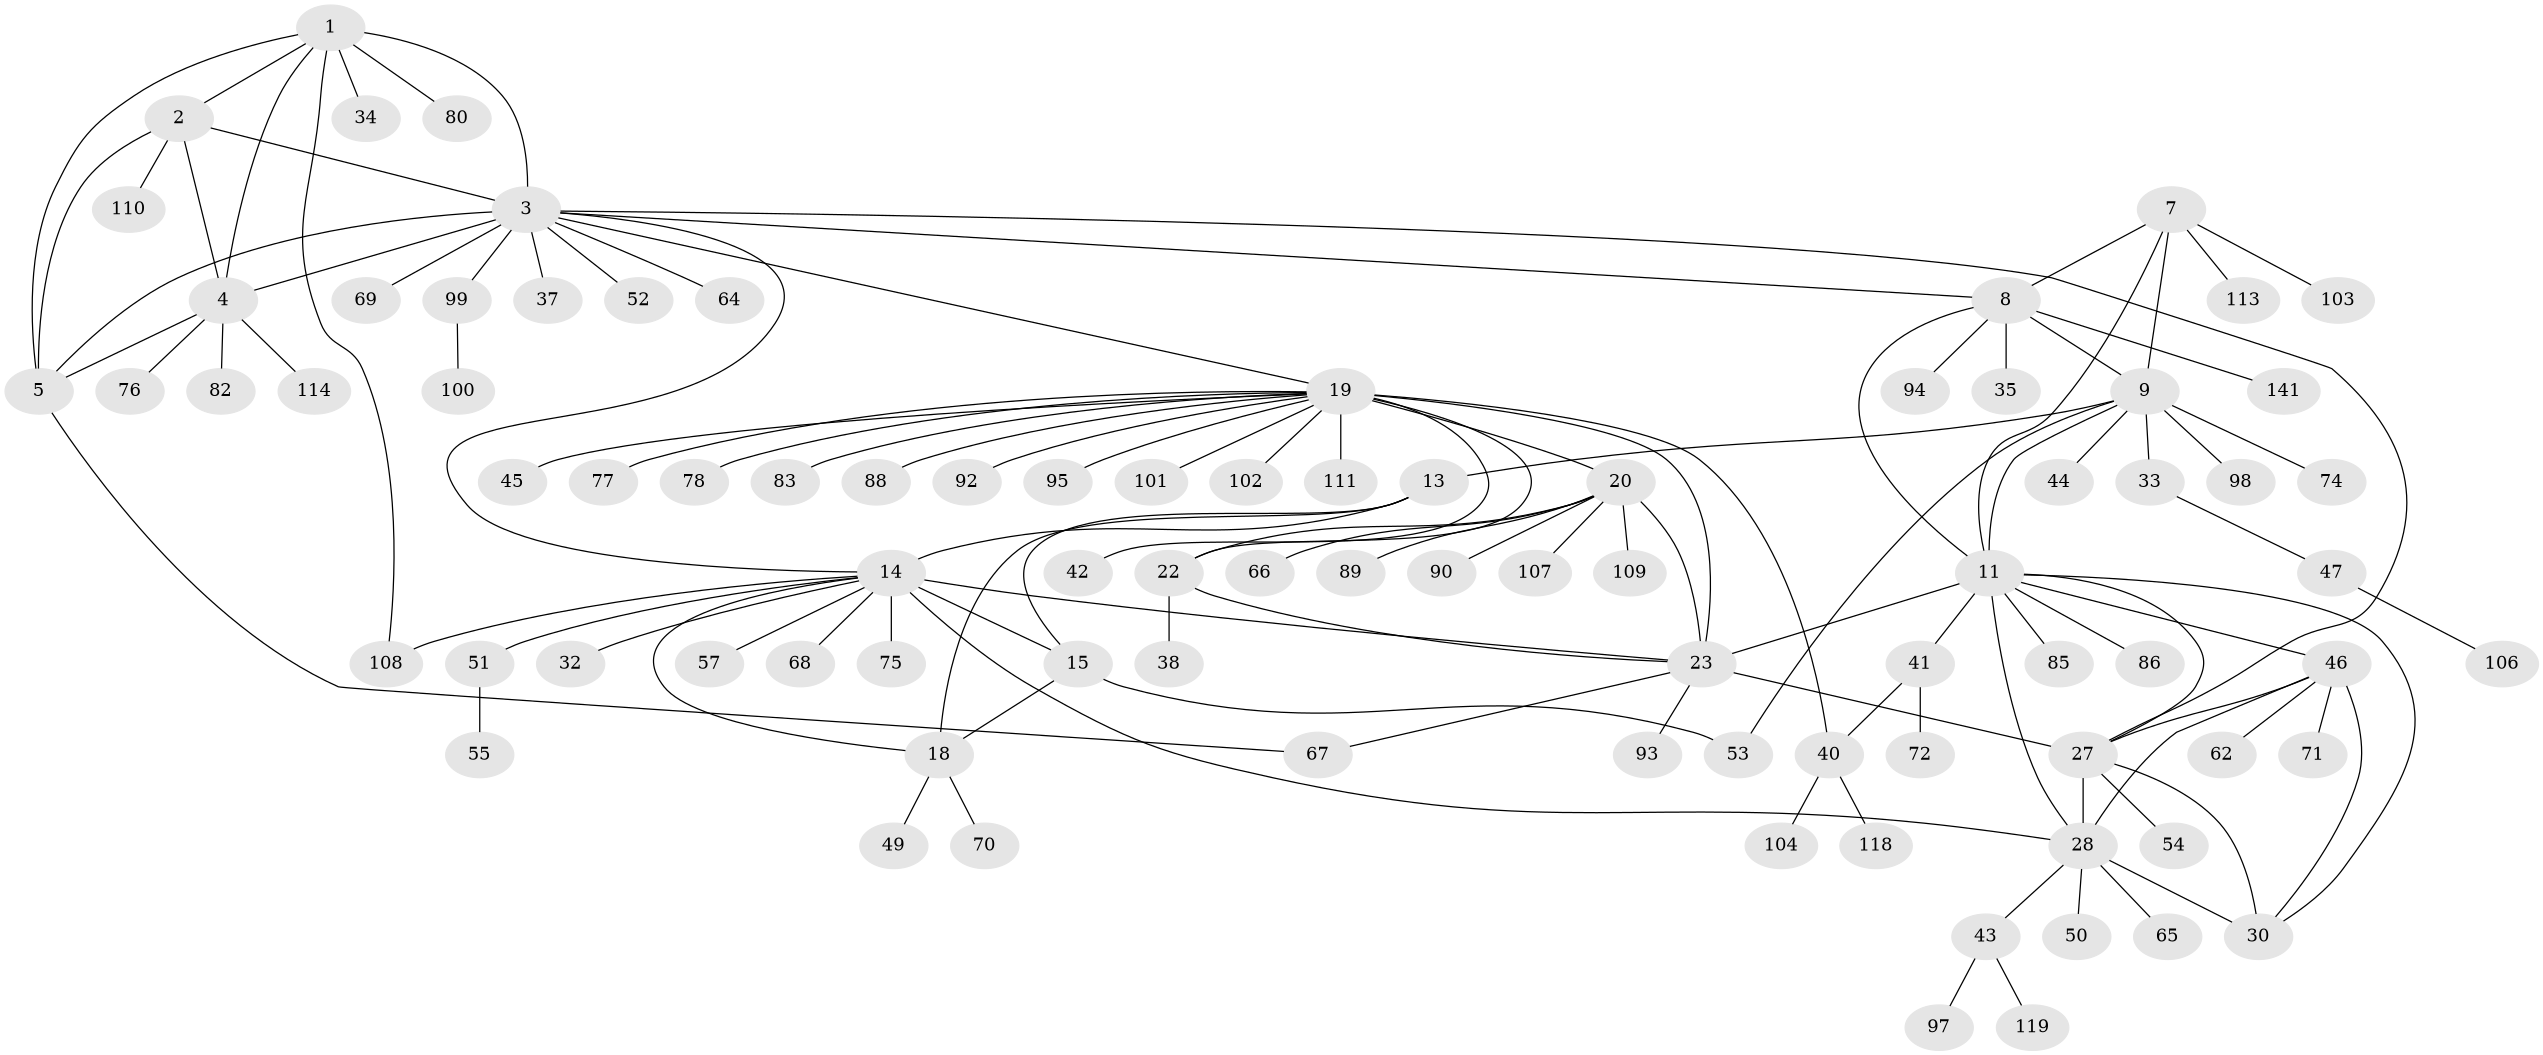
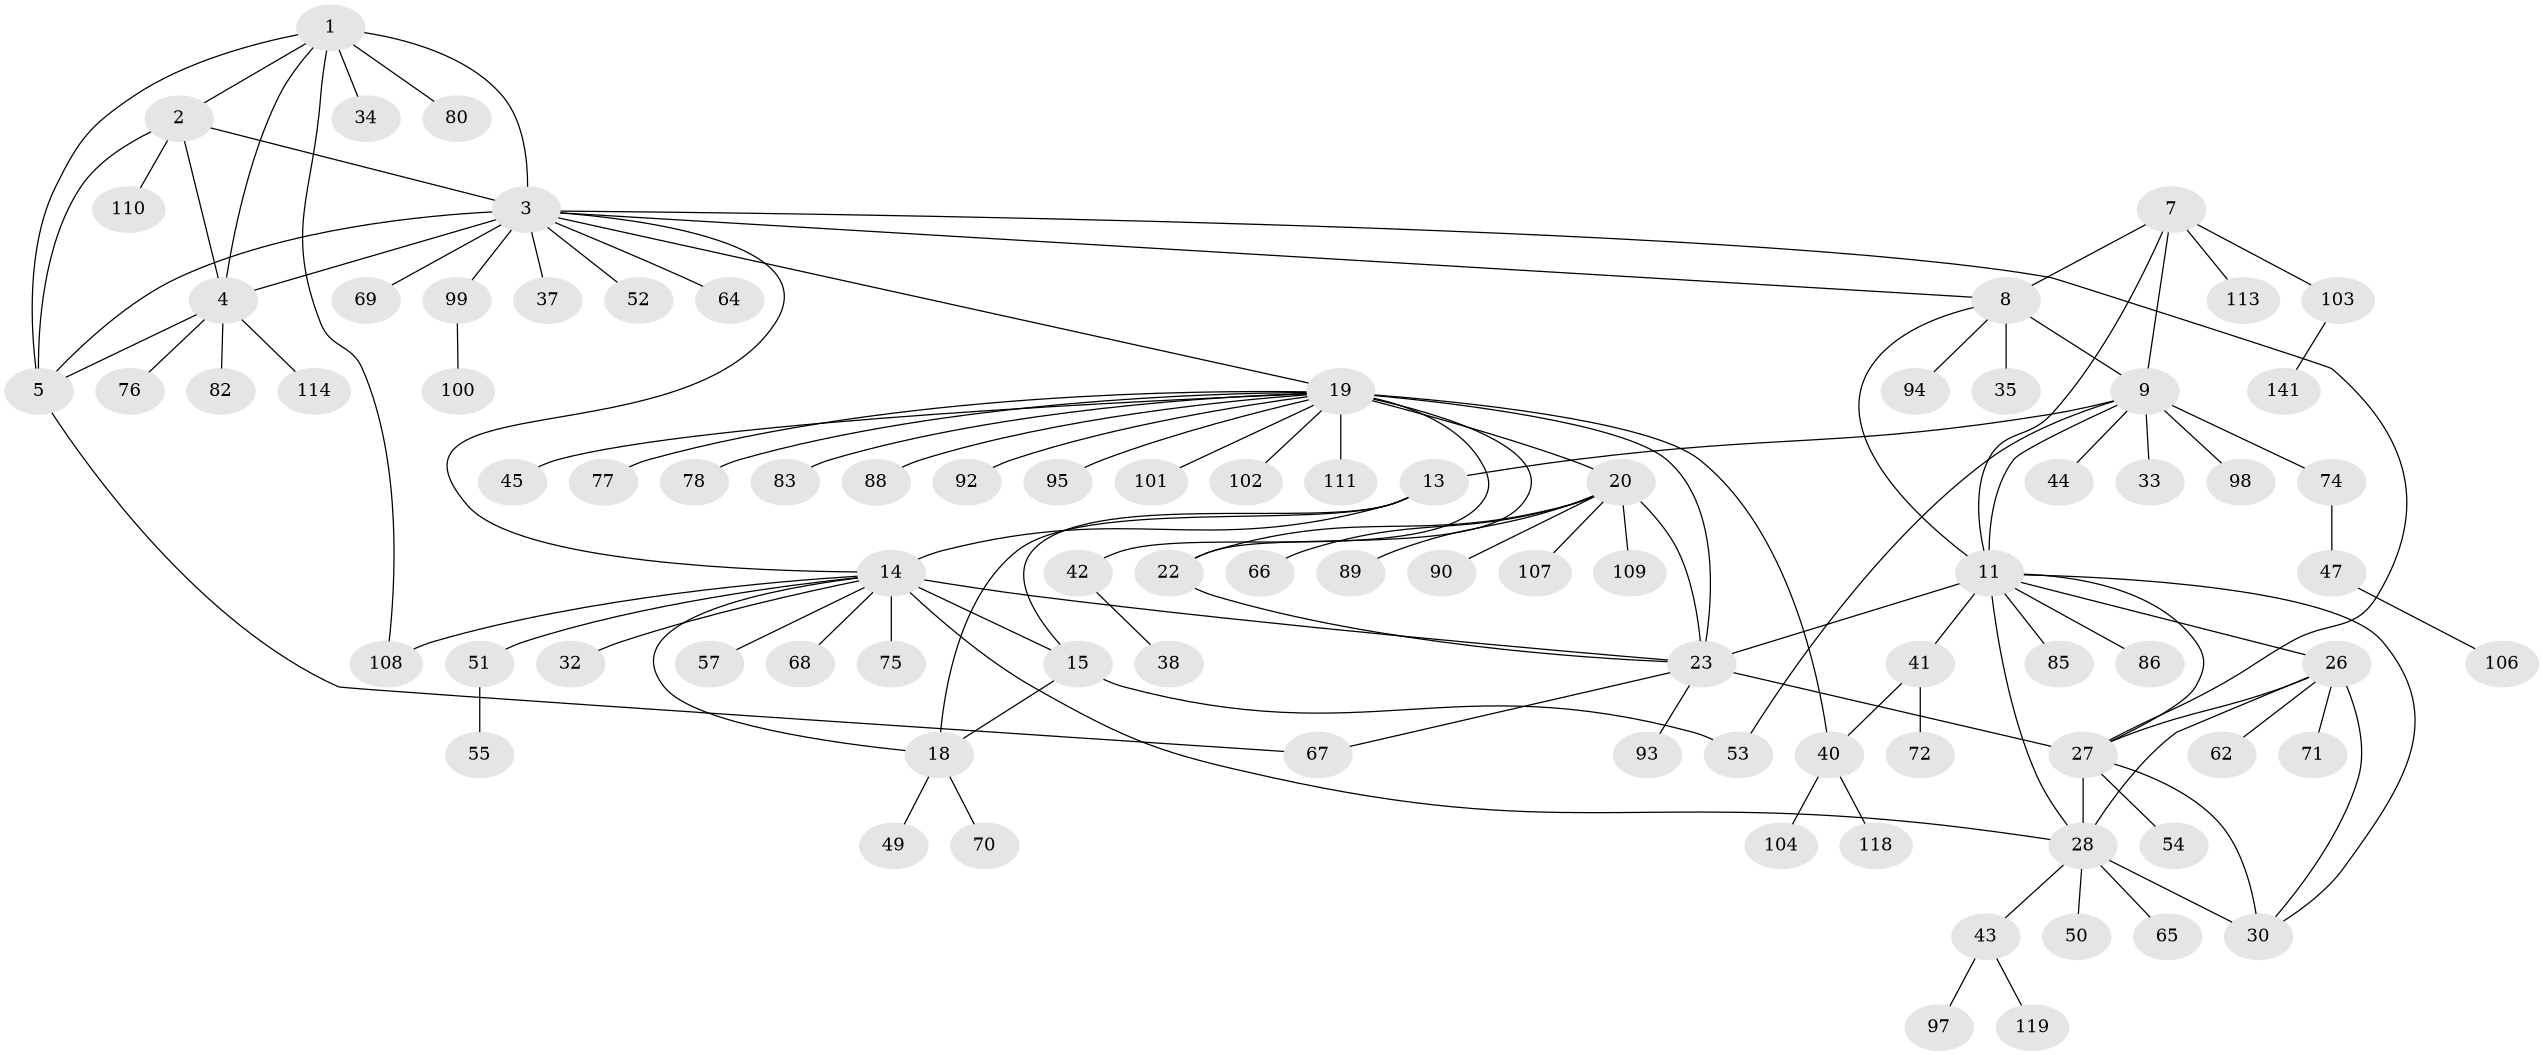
edge "8" -- "141": now "103" -- "141"
edge "33" -- "47": now "74" -- "47"
edge "22" -- "38": now "42" -- "38"
node "46": label "46" -> "26"
